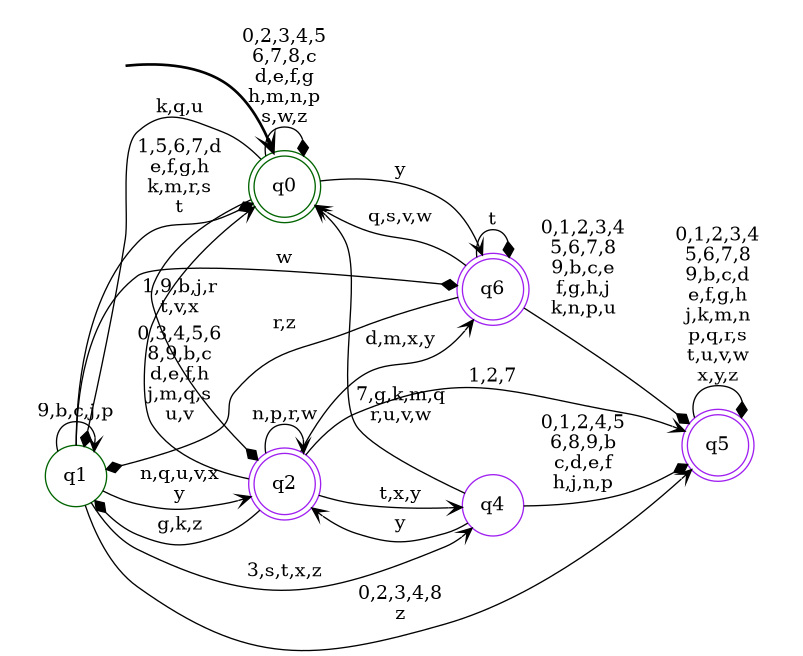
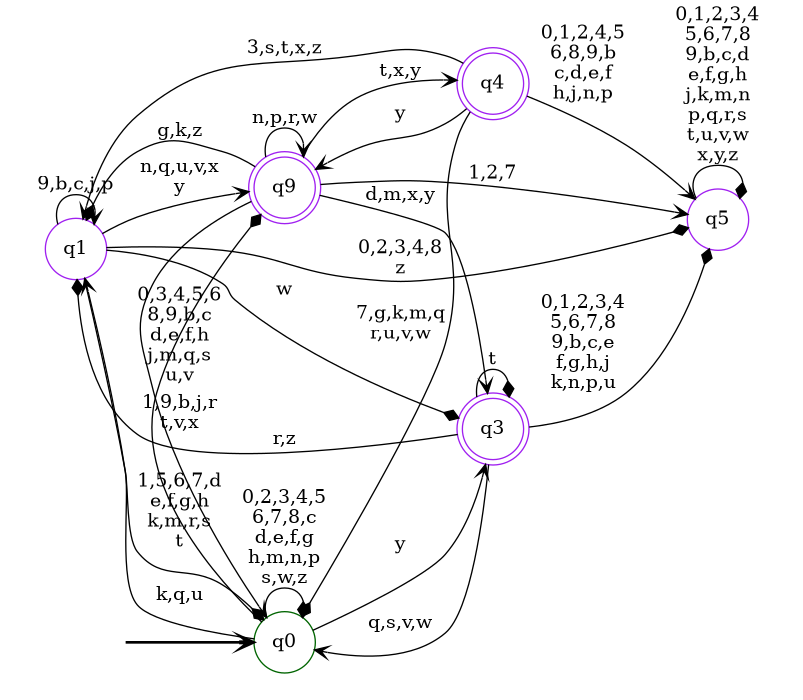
node "q0": shape doublecircle -> circle
edge "q0" -> "q1": arrowhead diamond -> vee
node "q6": label "q6" -> "q3"
edge "q4" -> "q0": arrowhead vee -> diamond
node "q5": shape doublecircle -> circle
node "q1": color darkgreen -> purple
node "q2": label "q2" -> "q9"
edge "q4" -> "q5": arrowhead diamond -> vee
node "q4": shape circle -> doublecircle
edge "q1" -> "q4": reversed
edge "q1" -> "q5": arrowhead vee -> diamond
